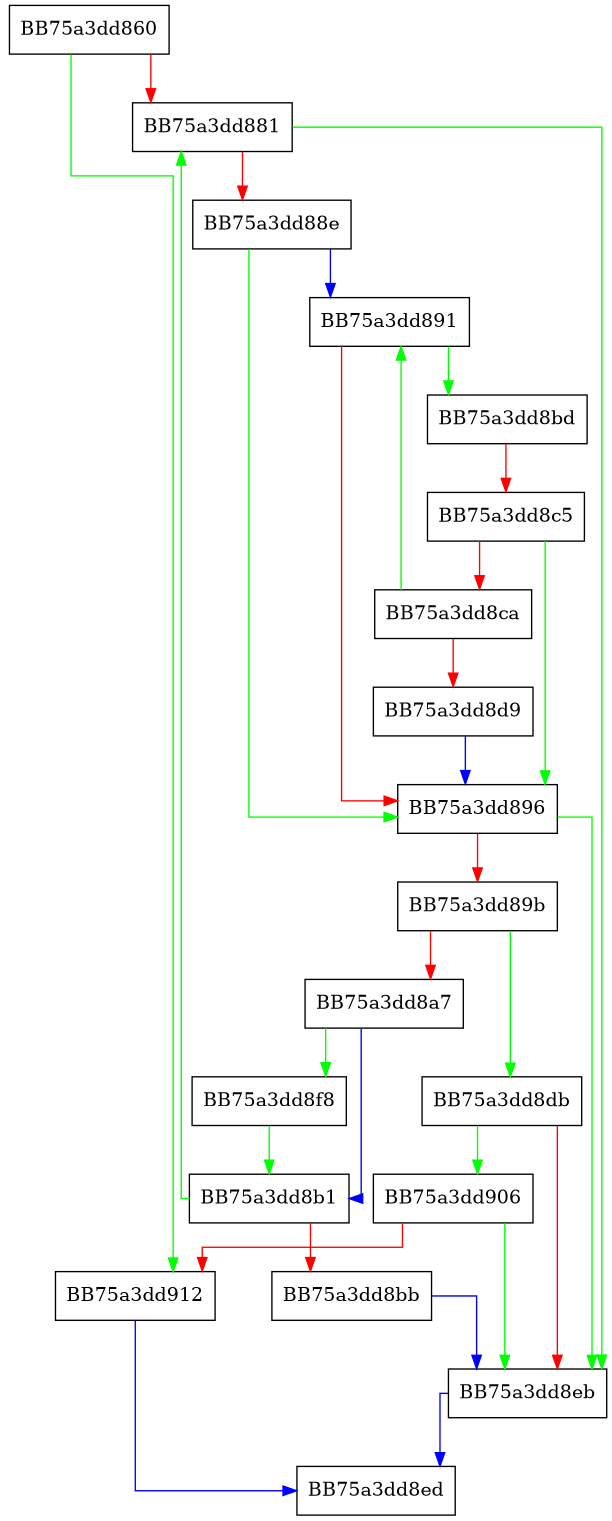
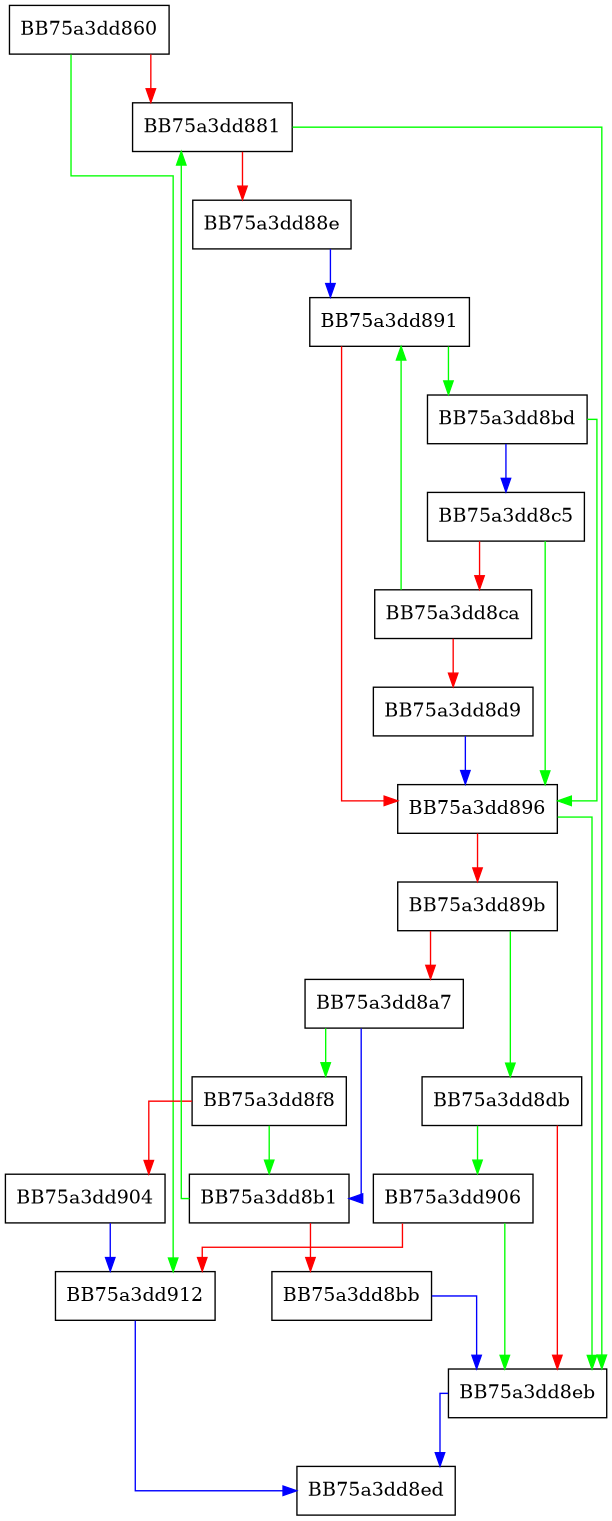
edge "BB75a3dd8bd" -> "BB75a3dd8c5": color red -> blue
edge "BB75a3dd88e" -> "BB75a3dd896": now "BB75a3dd8bd" -> "BB75a3dd896"
node "BB75a3dd904": added
